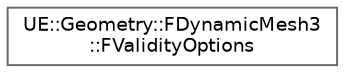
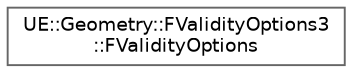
node "UE::Geometry::FDynamicMesh3 ::FValidityOptions": label "UE::Geometry::FDynamicMesh3 ::FValidityOptions" -> "UE::Geometry::FValidityOptions3 ::FValidityOptions"
